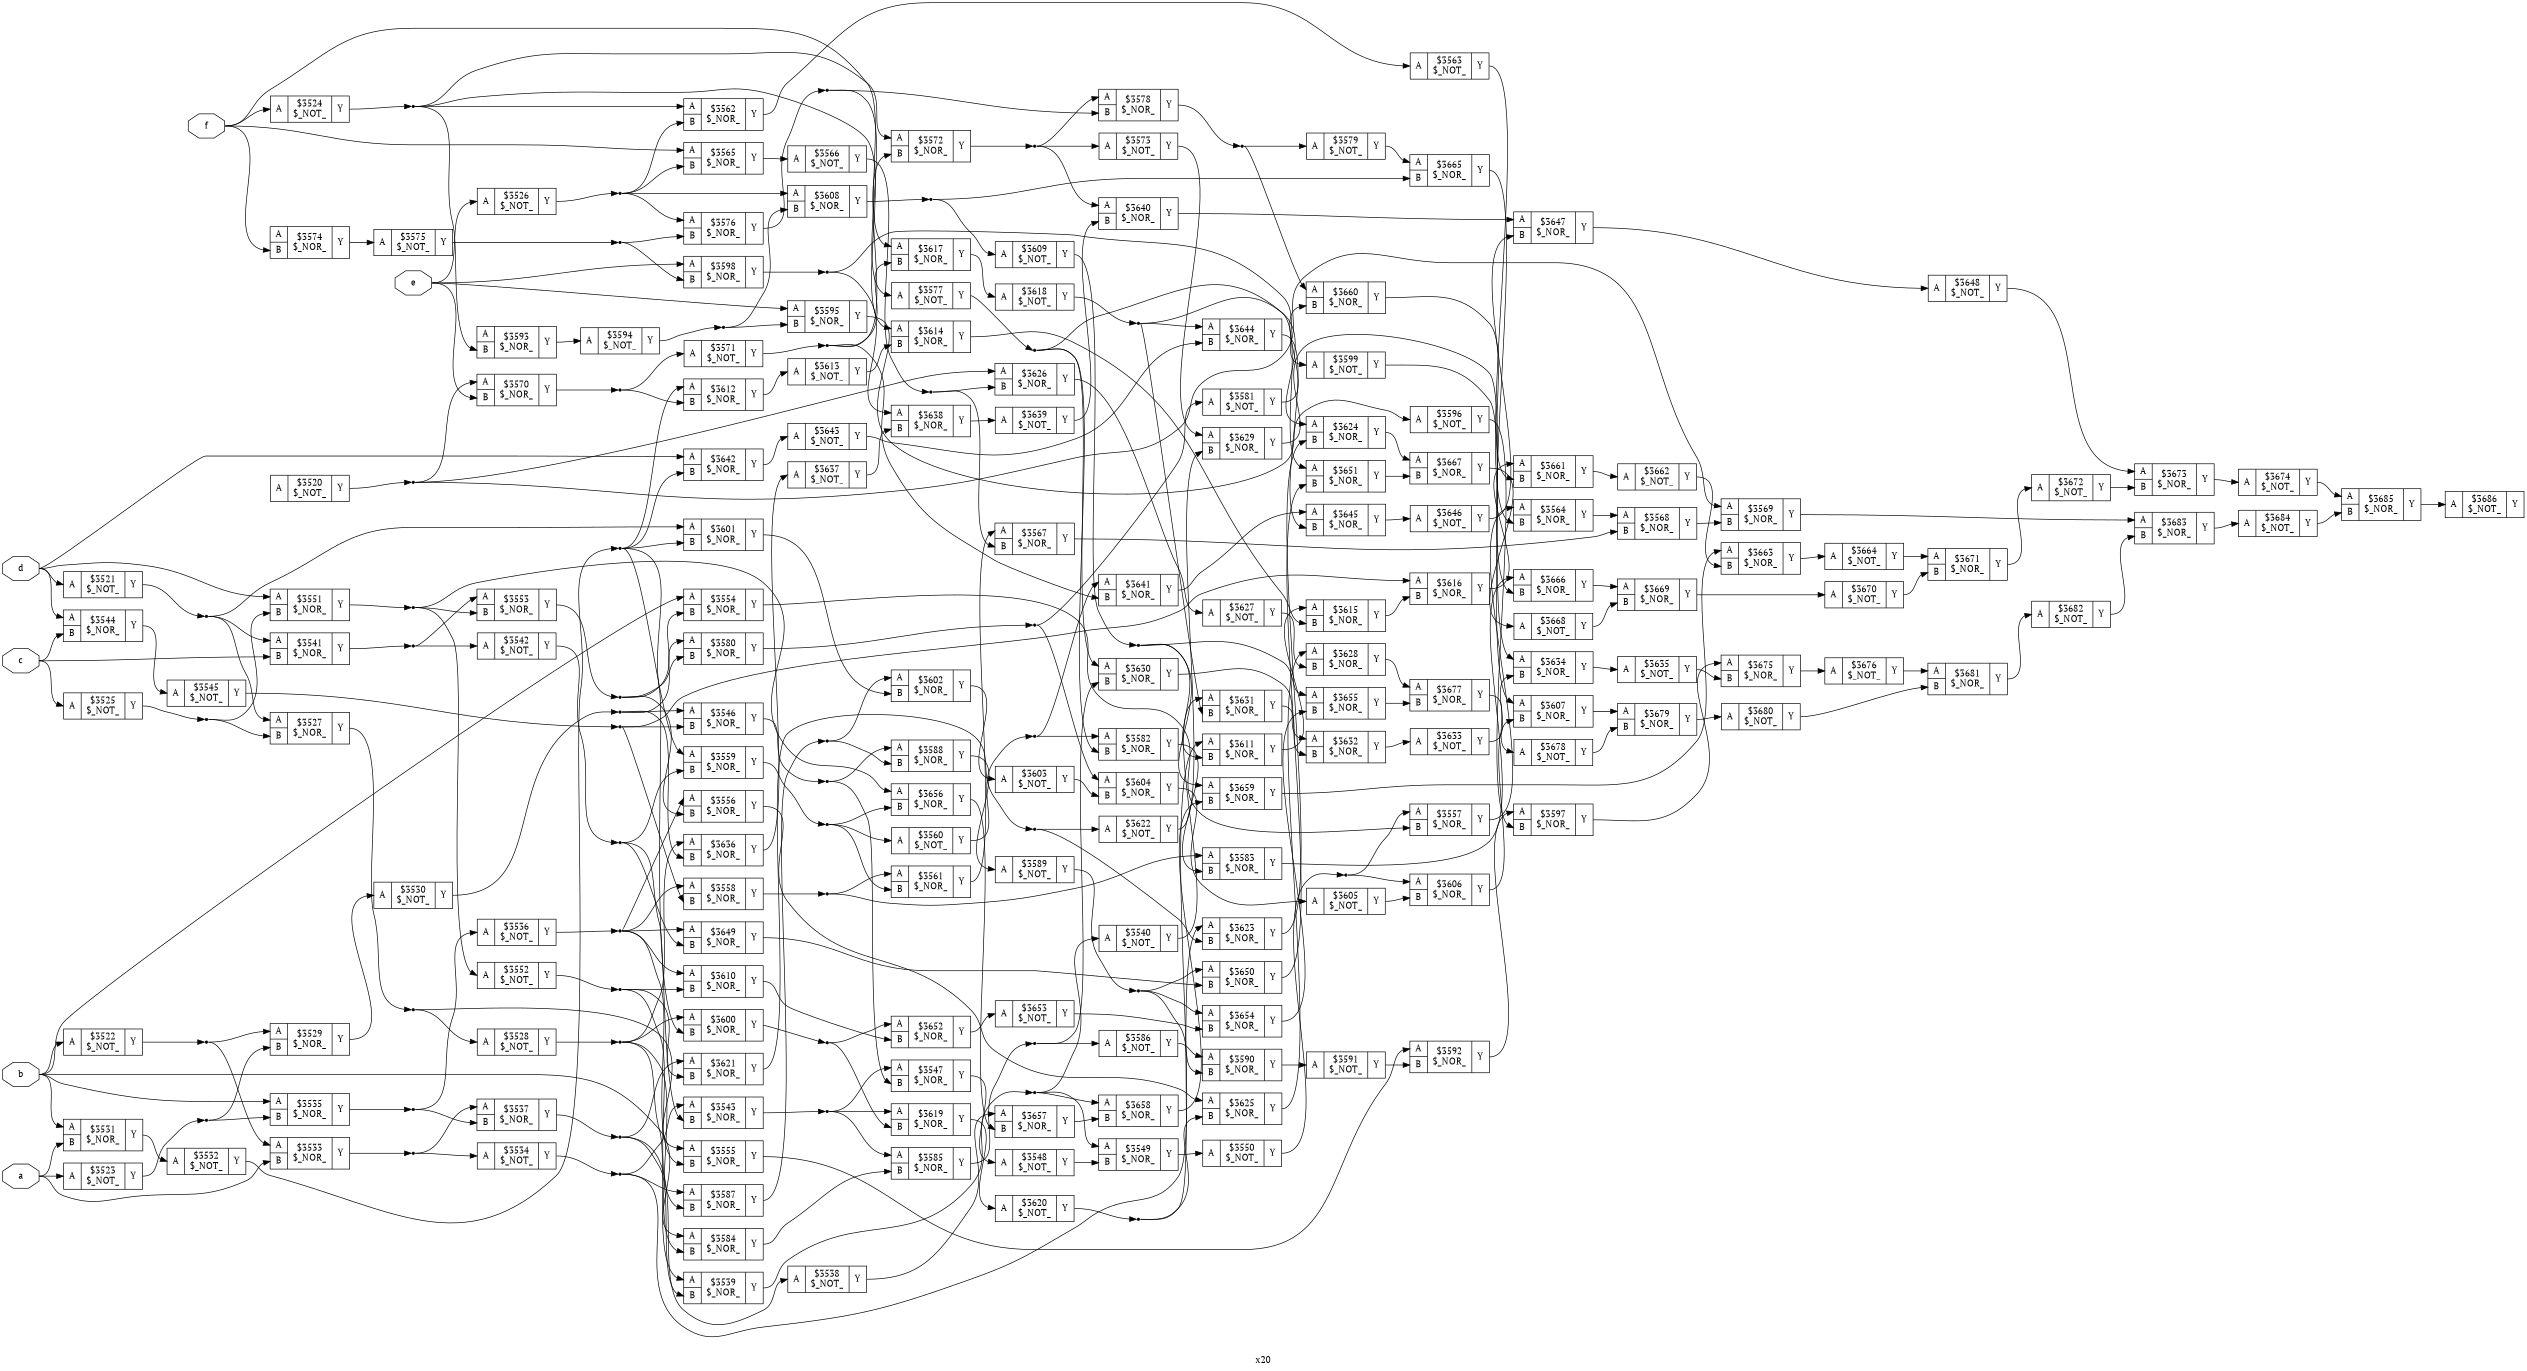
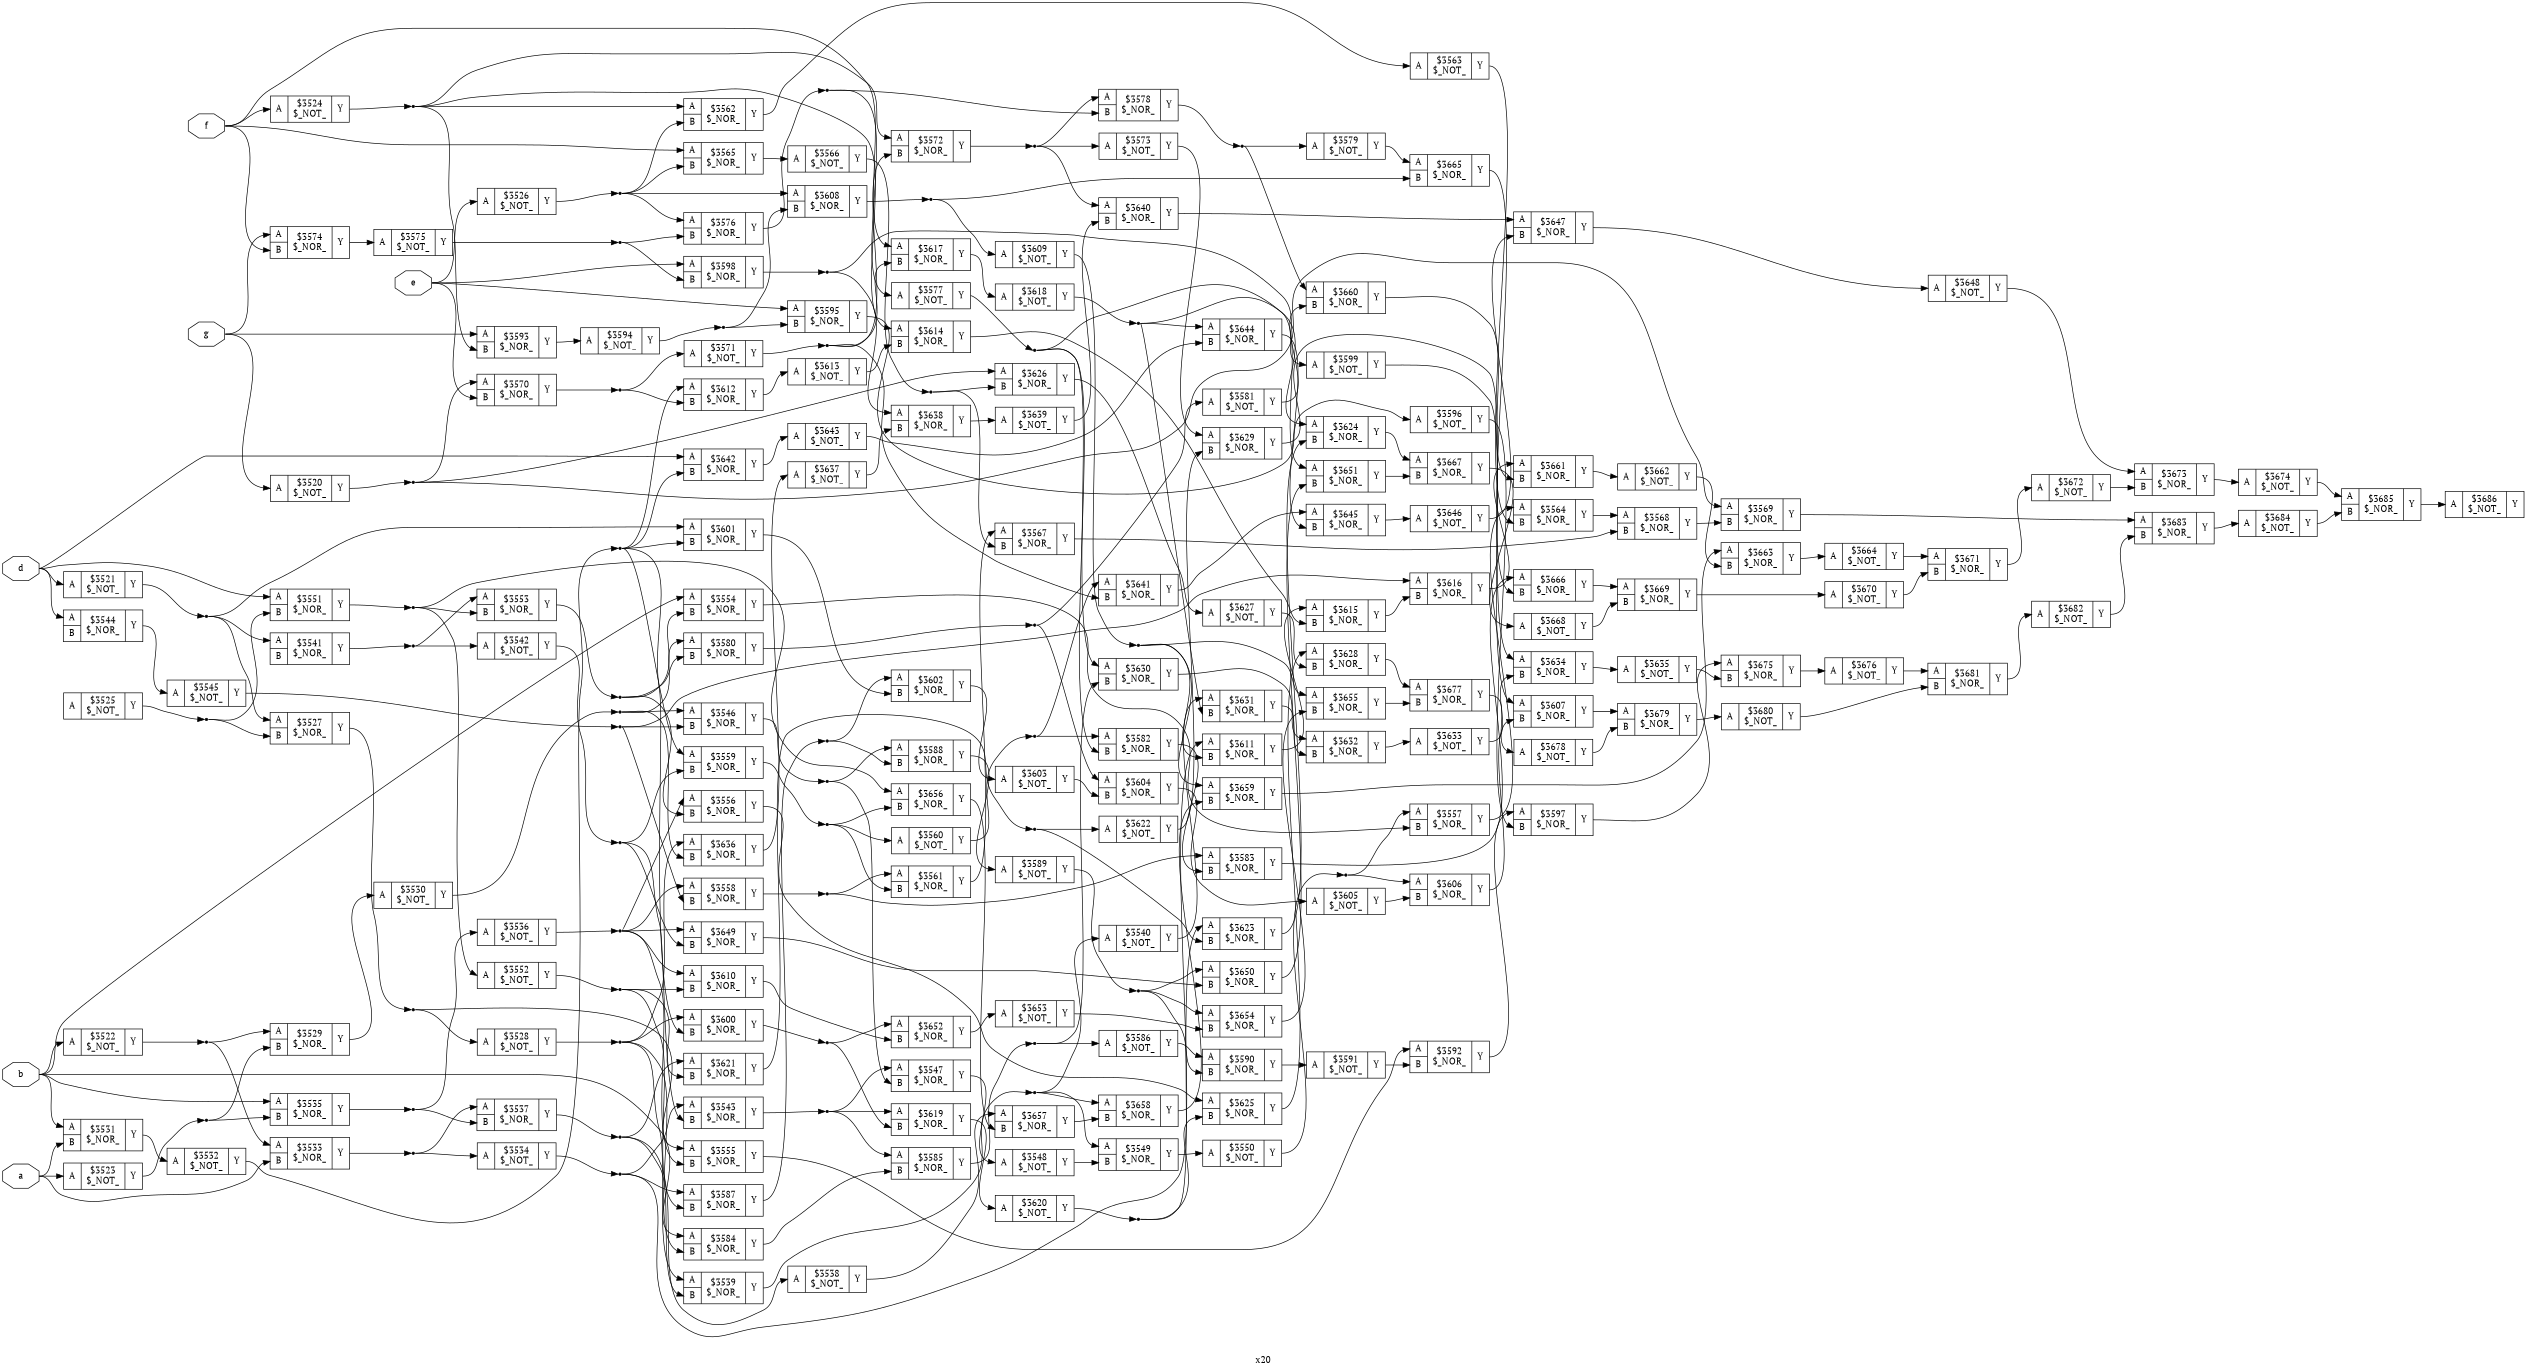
node "g": added
node "c": removed
